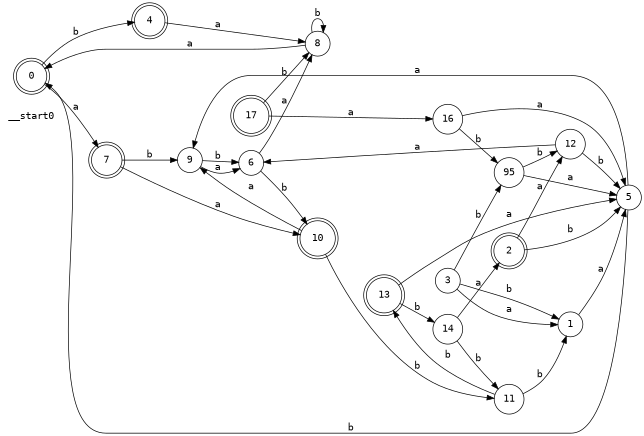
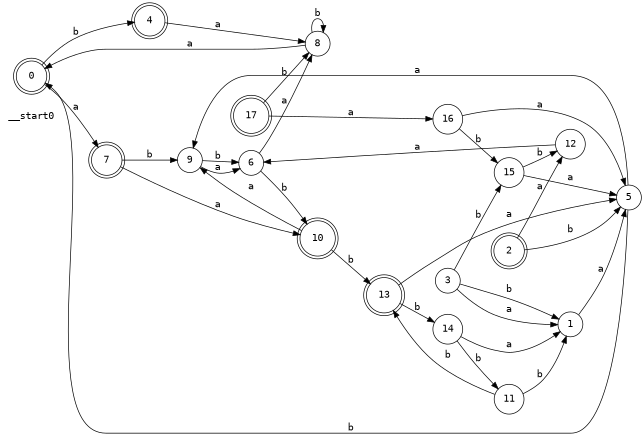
edge "12" -> "5": removed, label "b"
node "95": label "95" -> "15"
edge "14" -> "2": now "14" -> "1"
edge "10" -> "11": now "10" -> "13"
